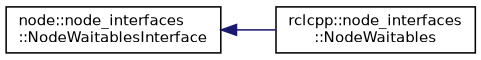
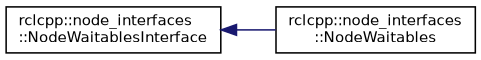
node "node::node_interfaces ::NodeWaitablesInterface": label "node::node_interfaces ::NodeWaitablesInterface" -> "rclcpp::node_interfaces ::NodeWaitablesInterface"
